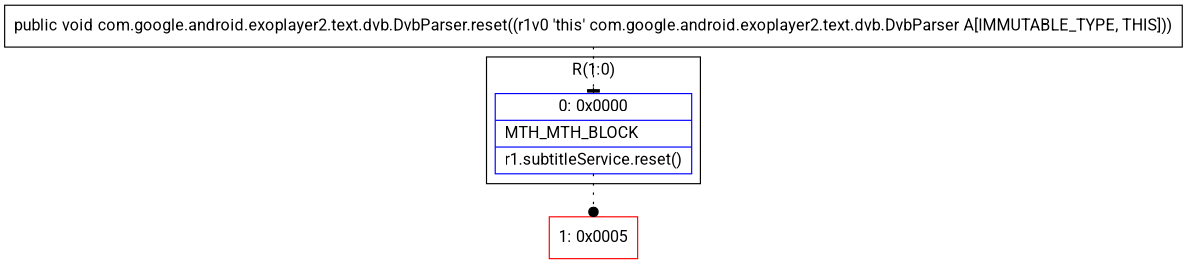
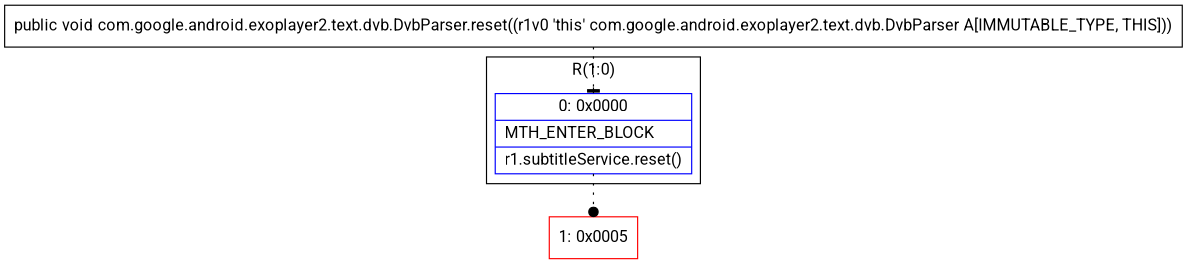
node "0: 0x0000": text "MTH_MTH_BLOCK" -> "MTH_ENTER_BLOCK"
